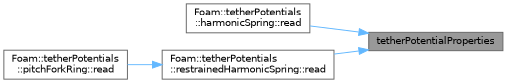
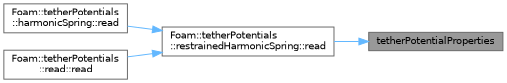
edge "Foam::tetherPotentials ::harmonicSpring::read" -> "tetherPotentialProperties": now "Foam::tetherPotentials ::harmonicSpring::read" -> "Foam::tetherPotentials ::restrainedHarmonicSpring::read"
node "Foam::tetherPotentials ::pitchForkRing::read": label "Foam::tetherPotentials ::pitchForkRing::read" -> "Foam::tetherPotentials ::read::read"
